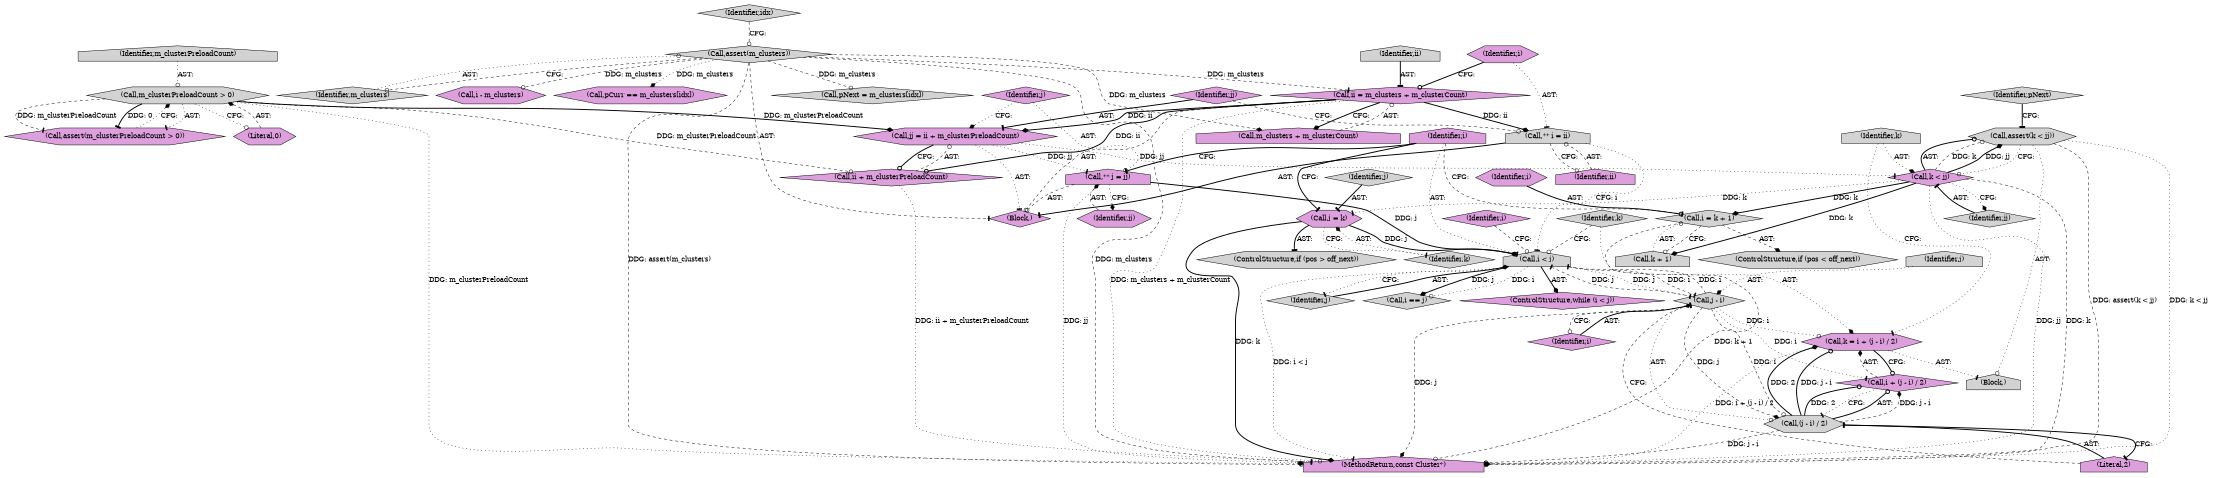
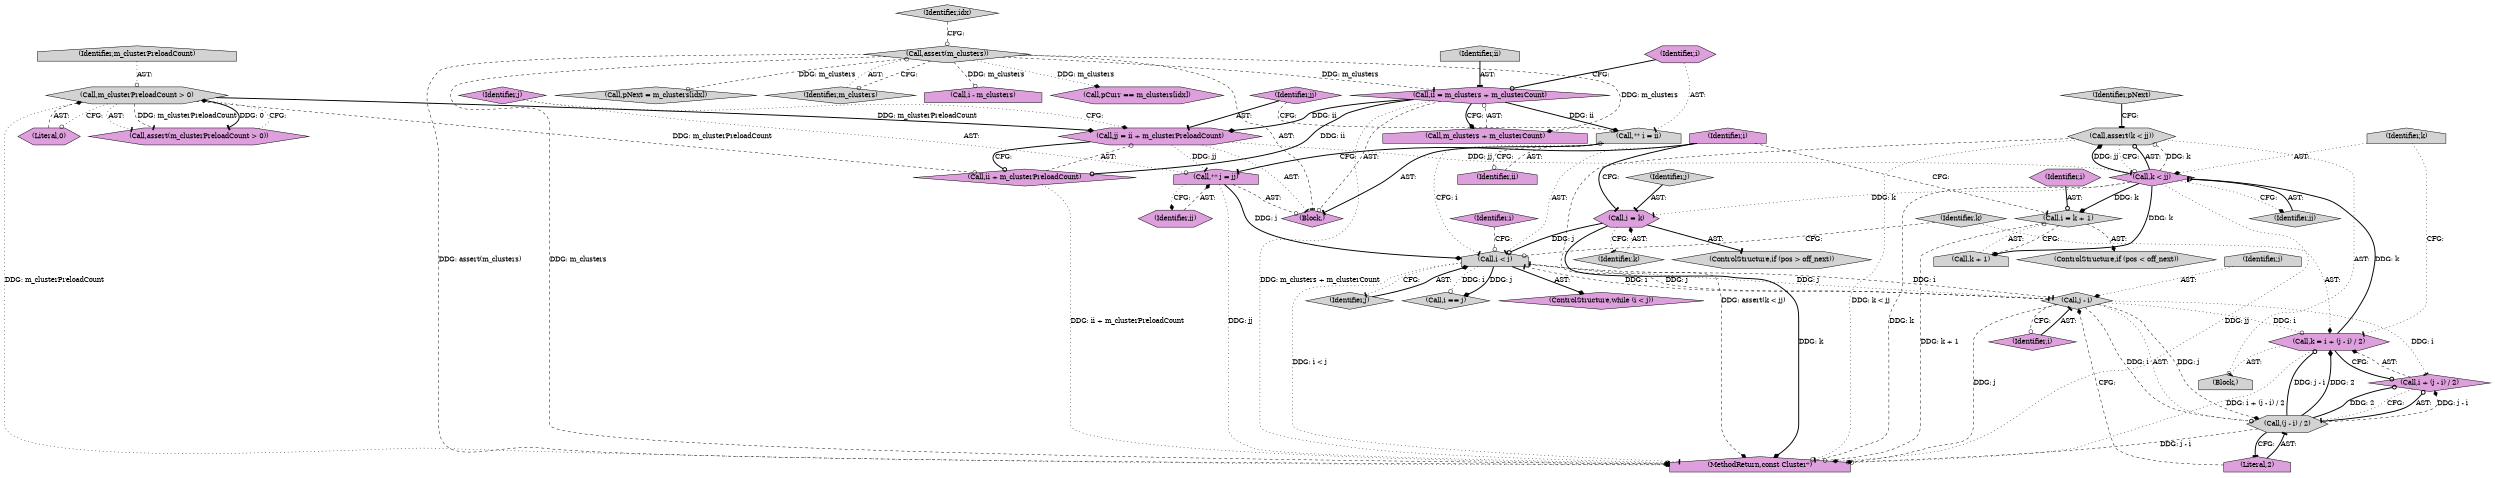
node "(Call,i - m_clusters)": shape hexagon -> house
edge "(Call,k = i + (j - i) / 2)" -> "(Call,k < jj)": added, label "DDG: k"
